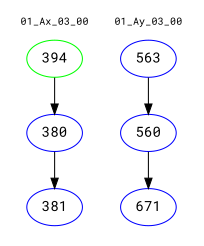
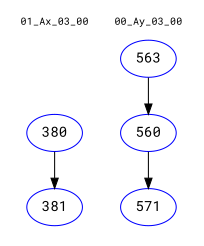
cluster "01_Ay_03_00": label "01_Ay_03_00" -> "00_Ay_03_00"
node "394": removed
node "671": label "671" -> "571"
